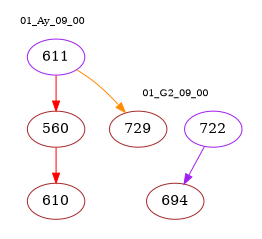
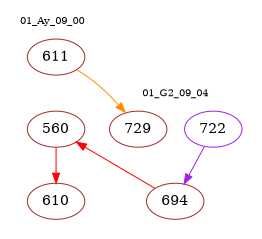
node "611": color purple -> brown
edge "611" -> "560": now "694" -> "560"
cluster "01_G2_09_00": label "01_G2_09_00" -> "01_G2_09_04"
